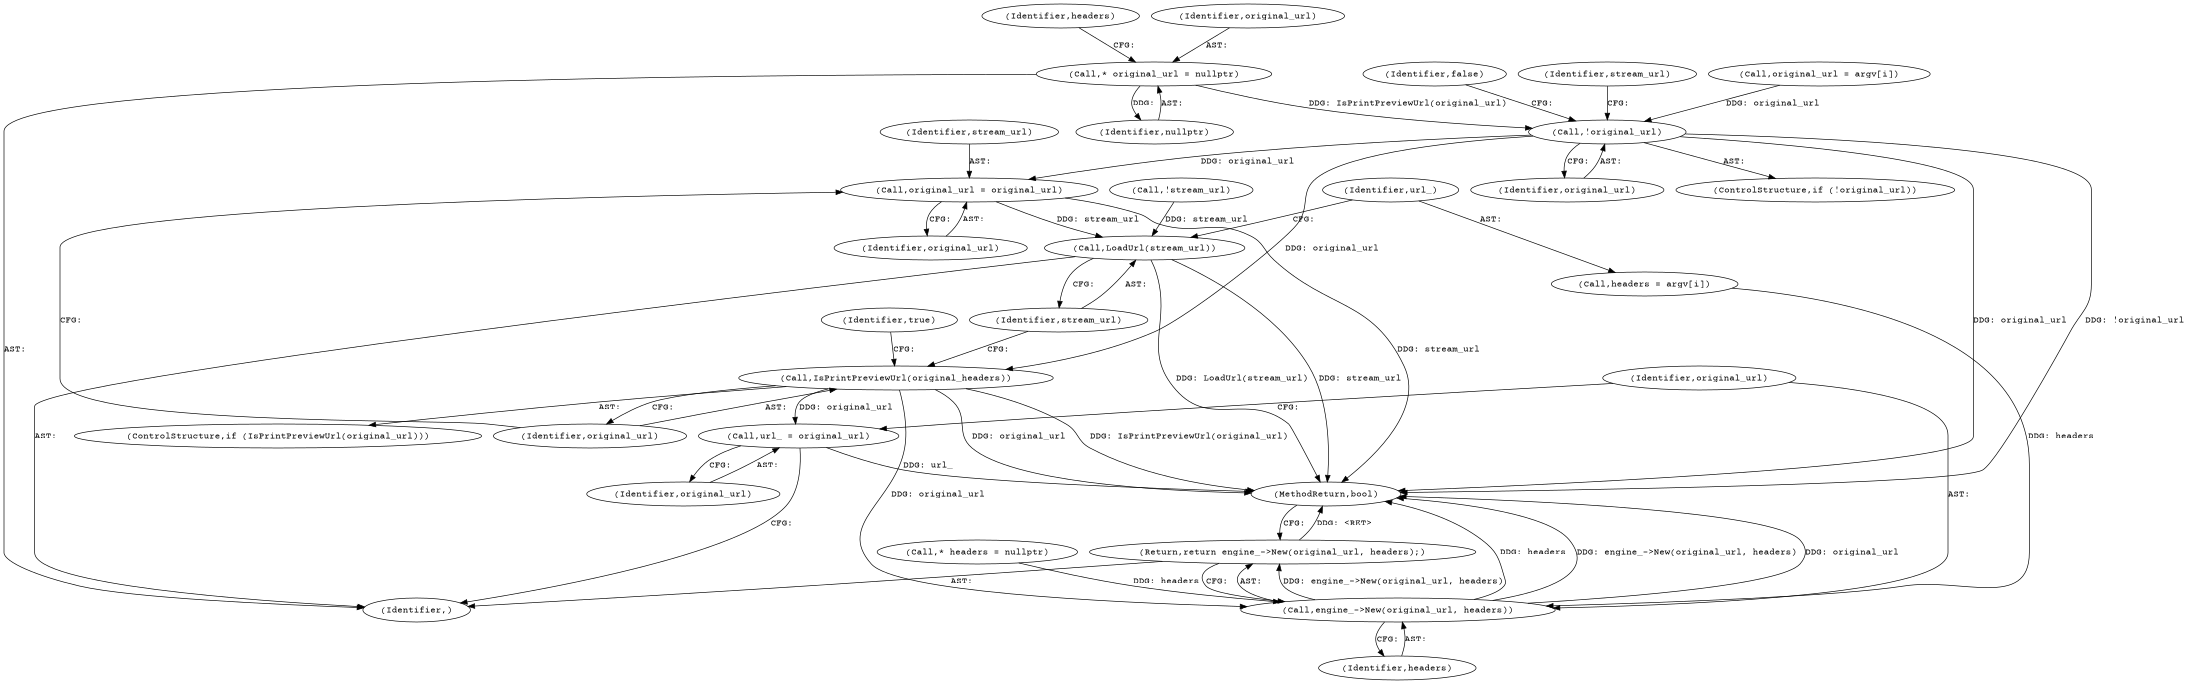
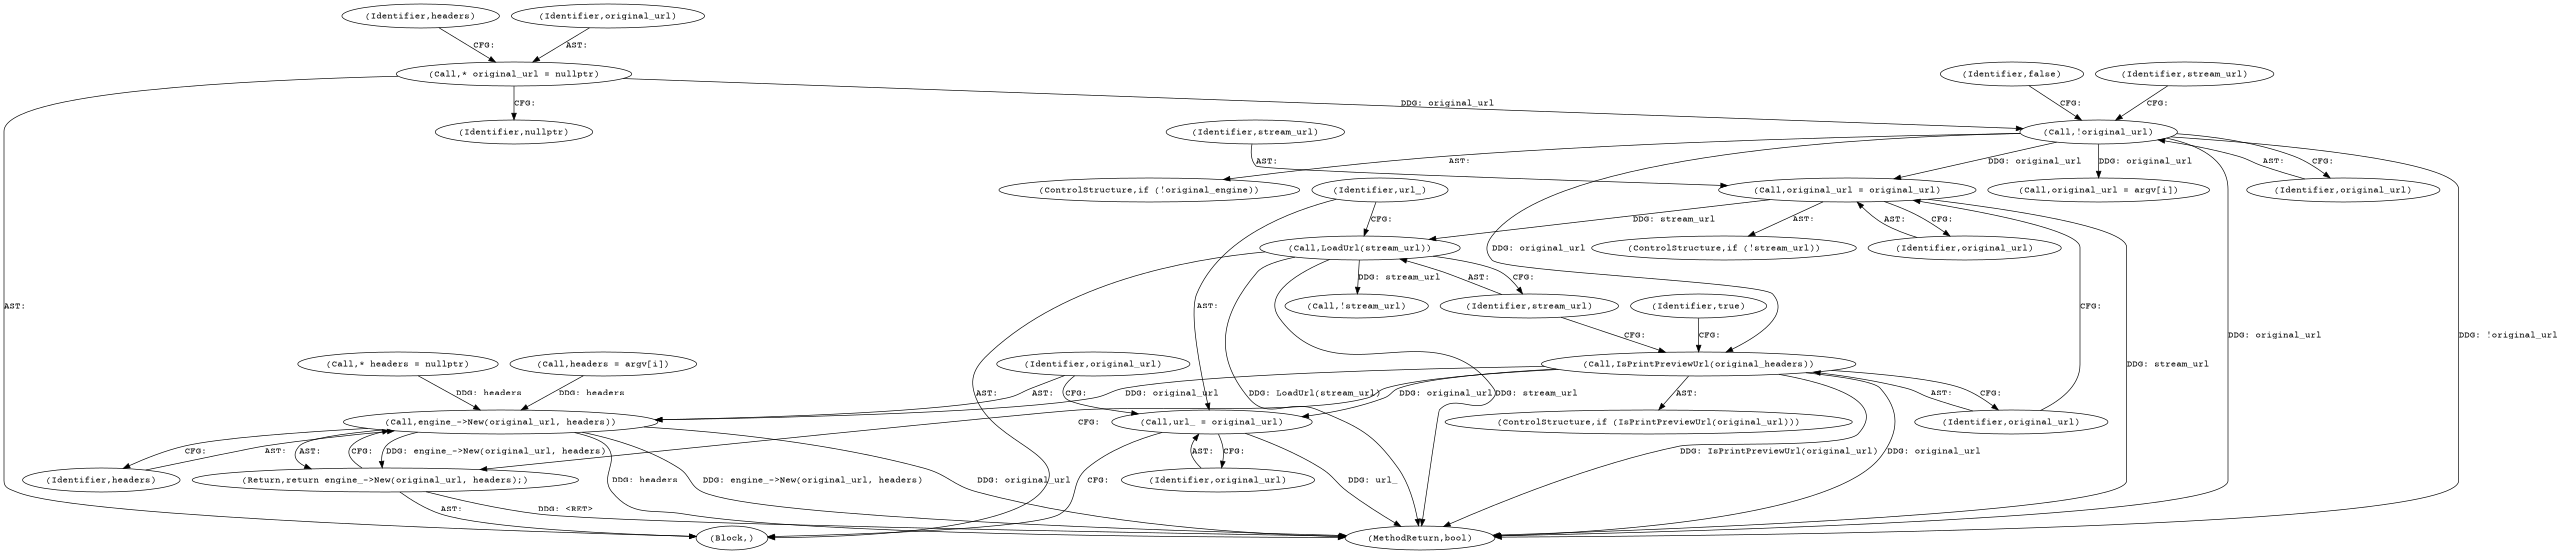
edge "(Call,original_url = argv[i])" -> "(Call,!original_url)": reversed
edge "(Call,* original_url = nullptr)" -> "(Identifier,nullptr)": label "DDG: " -> "CFG: "
edge "(Call,* original_url = nullptr)" -> "(Call,!original_url)": label "DDG: IsPrintPreviewUrl(original_url)" -> "DDG: original_url"
edge "(Identifier,nullptr)" -> "(Call,* original_url = nullptr)": removed, label "AST:"
node "(ControlStructure,if (!original_url))": label "(ControlStructure,if (!original_url))" -> "(ControlStructure,if (!original_engine))"
edge "(Call,!stream_url)" -> "(Call,LoadUrl(stream_url))": reversed
edge "(Identifier,url_)" -> "(Call,headers = argv[i])": now "(Identifier,url_)" -> "(Call,url_ = original_url)"
node "(ControlStructure,if (!stream_url))": added
edge "(MethodReturn,bool)" -> "(Return,return engine_->New(original_url, headers);)": now "(Call,IsPrintPreviewUrl(original_headers))" -> "(Return,return engine_->New(original_url, headers);)"
node "(Identifier,)": label "(Identifier,)" -> "(Block,)"
